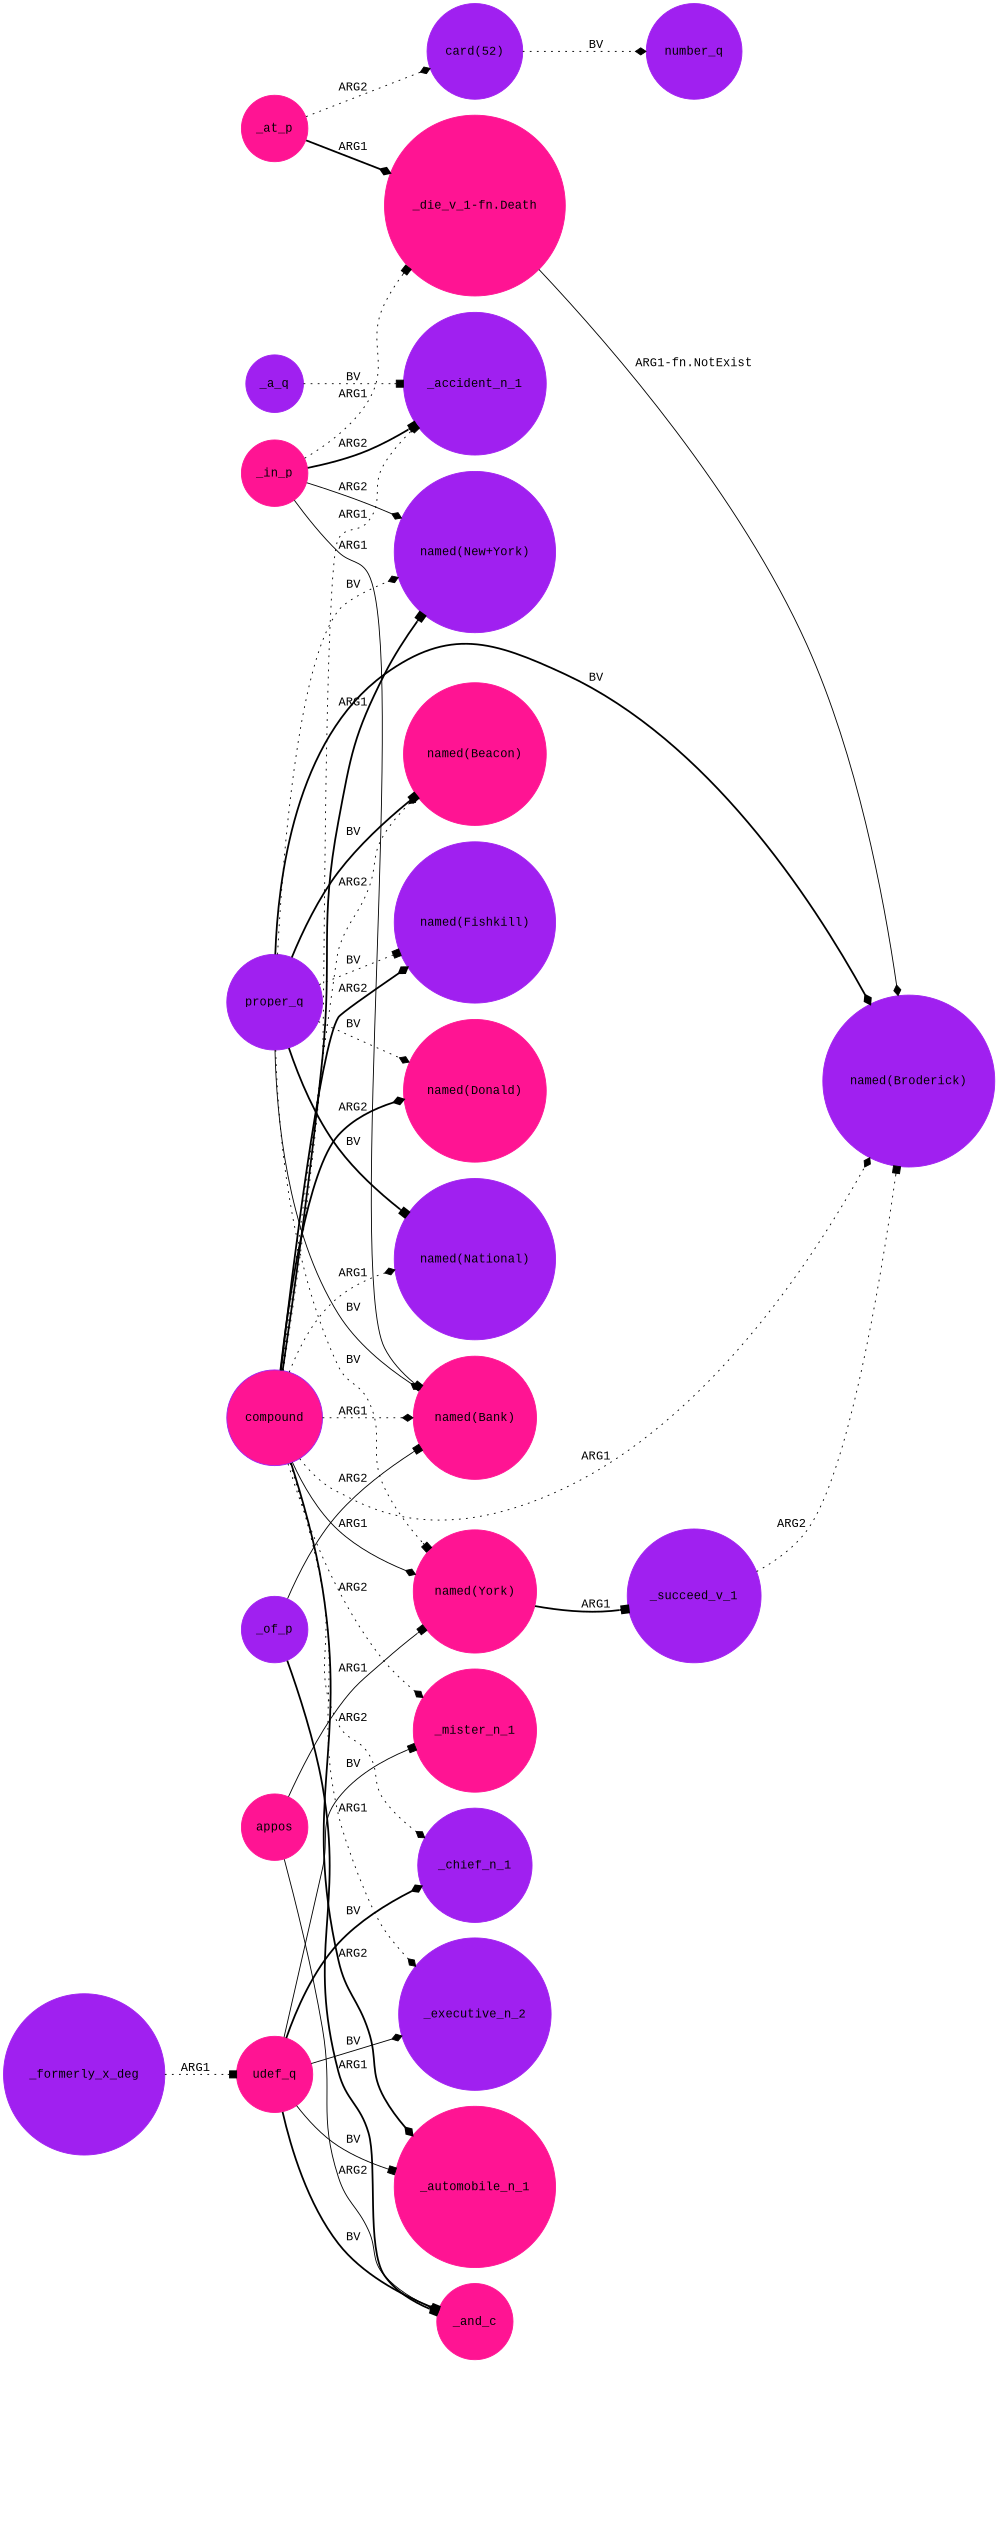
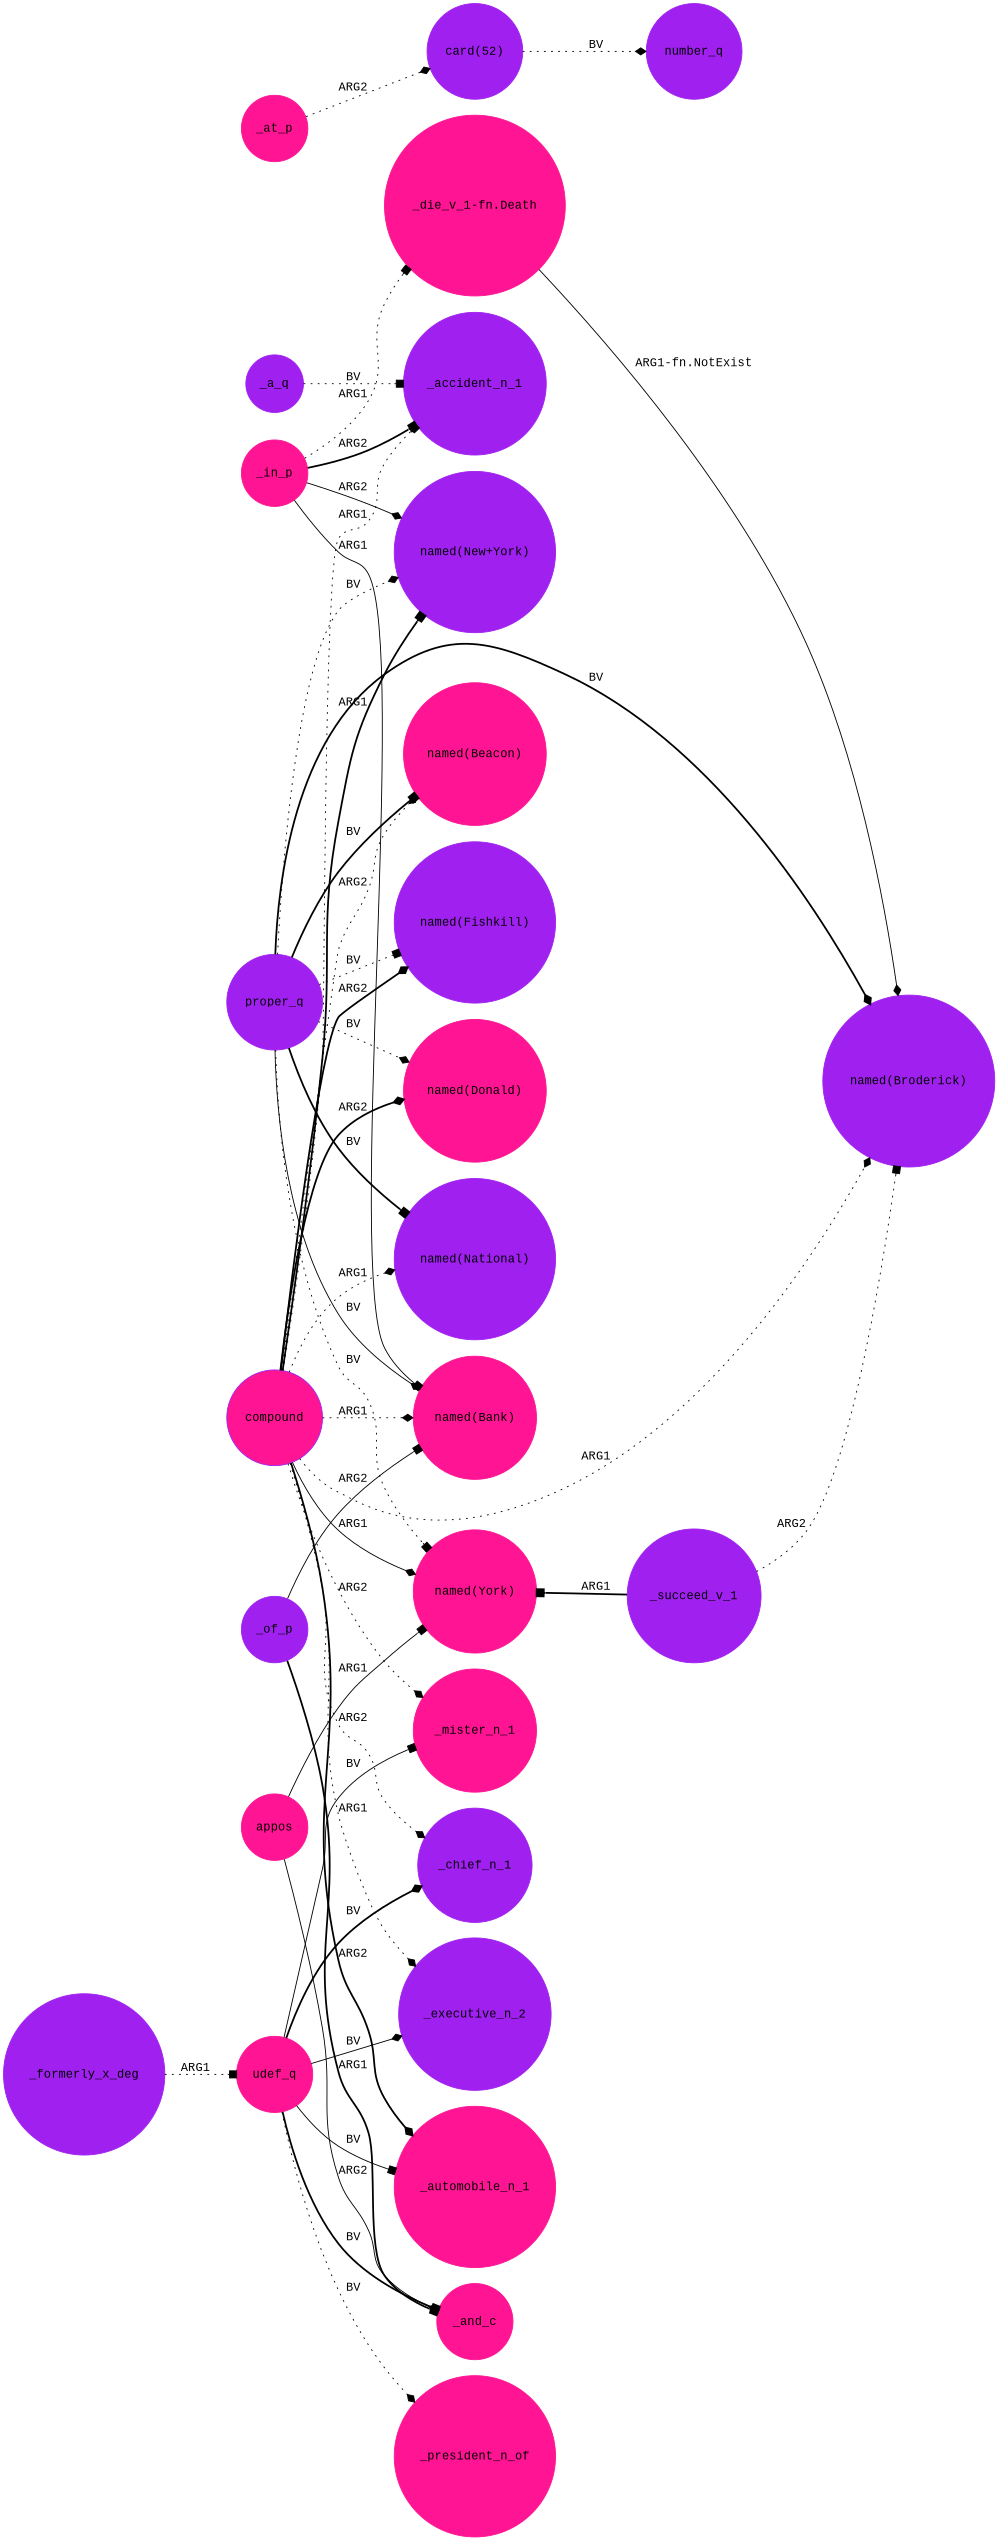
edge "_at_p" -> "_die_v_1-fn.Death": removed, label "ARG1"
edge "named(York)" -> "_succeed_v_1": reversed
node "_president_n_of": added
